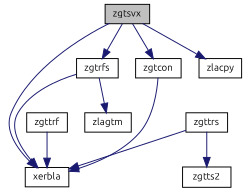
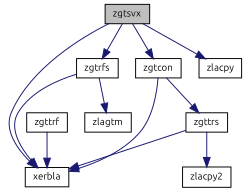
edge "zgtcon" -> "zgttrs": added
node "zgtts2": label "zgtts2" -> "zlacpy2"
